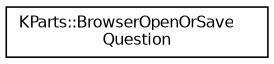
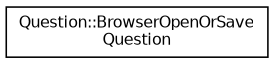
node "KParts::BrowserOpenOrSave Question": label "KParts::BrowserOpenOrSave Question" -> "Question::BrowserOpenOrSave Question"
